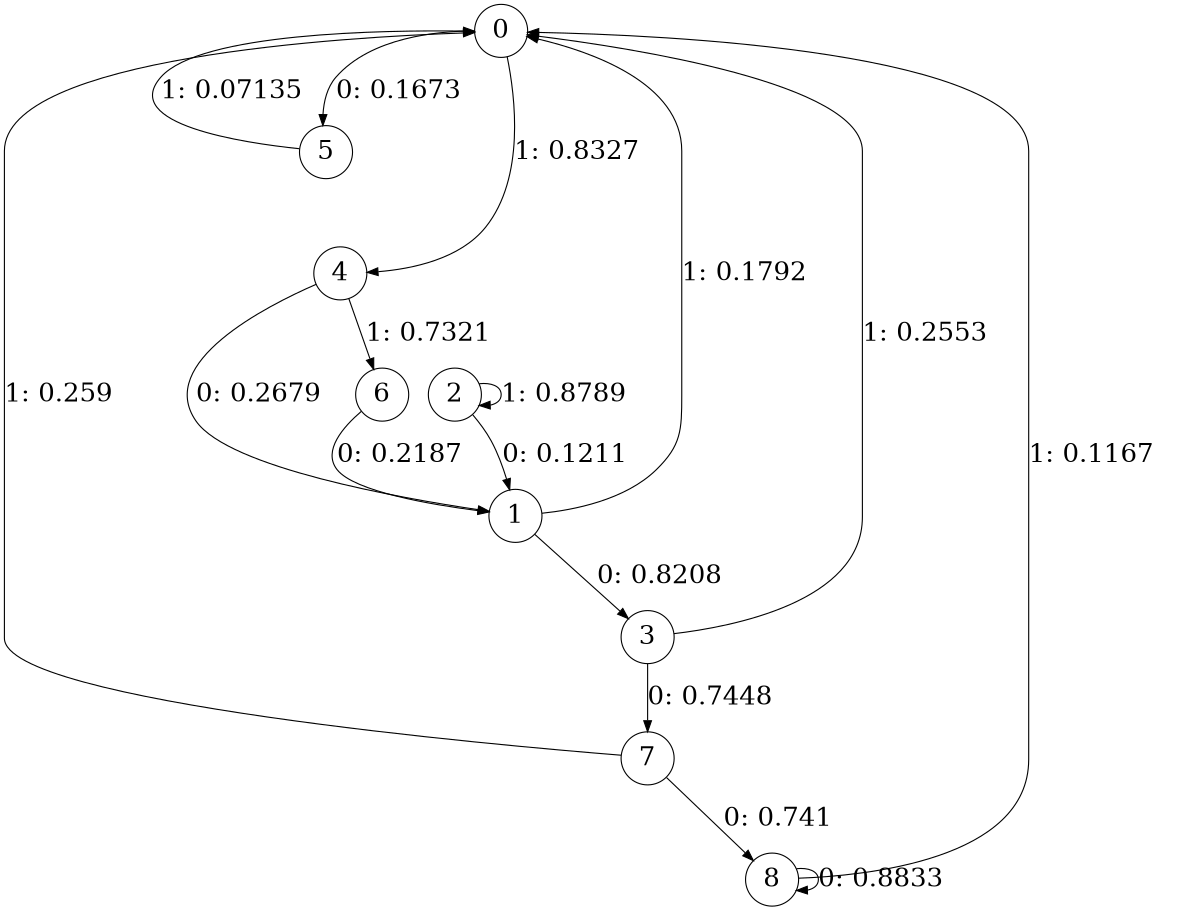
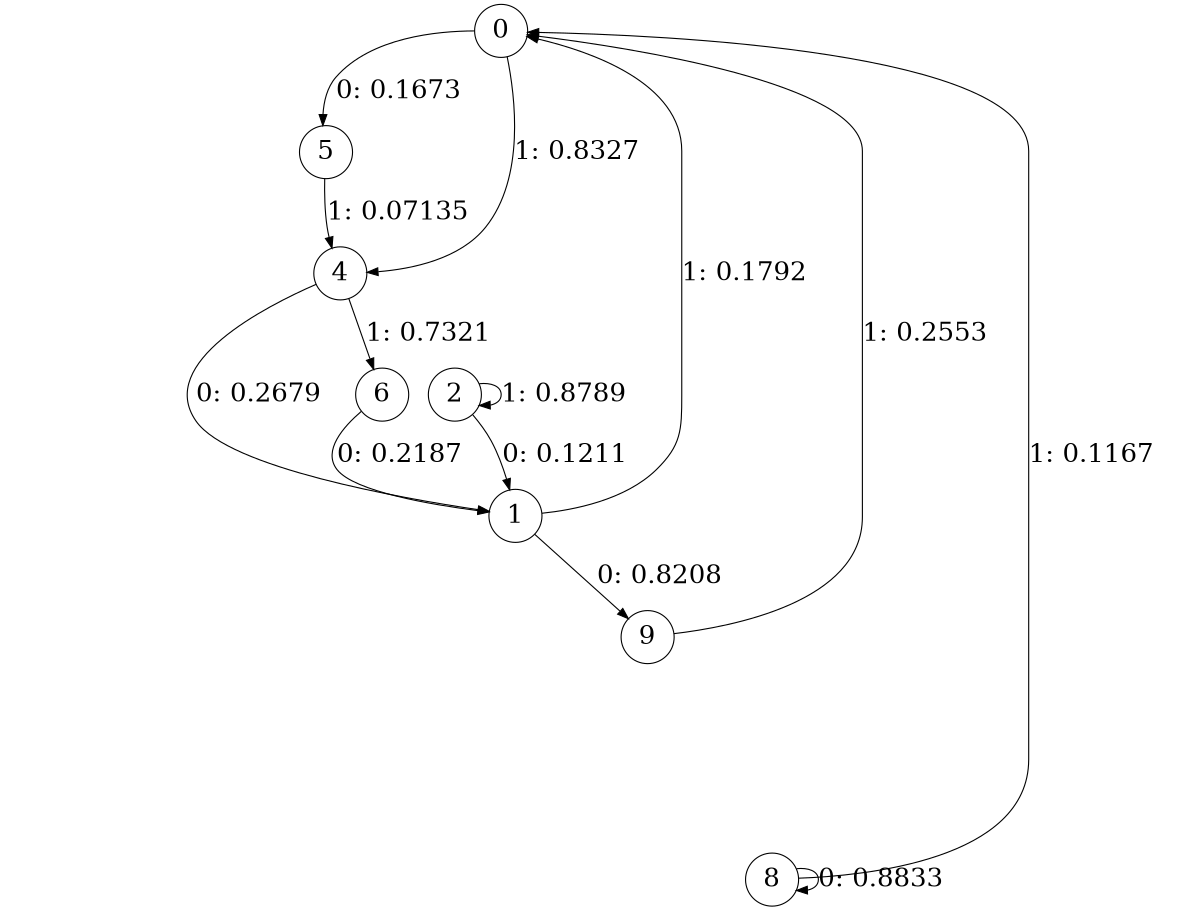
edge "5" -> "0": now "5" -> "4"
node "3": label "3" -> "9"
node "7": removed
